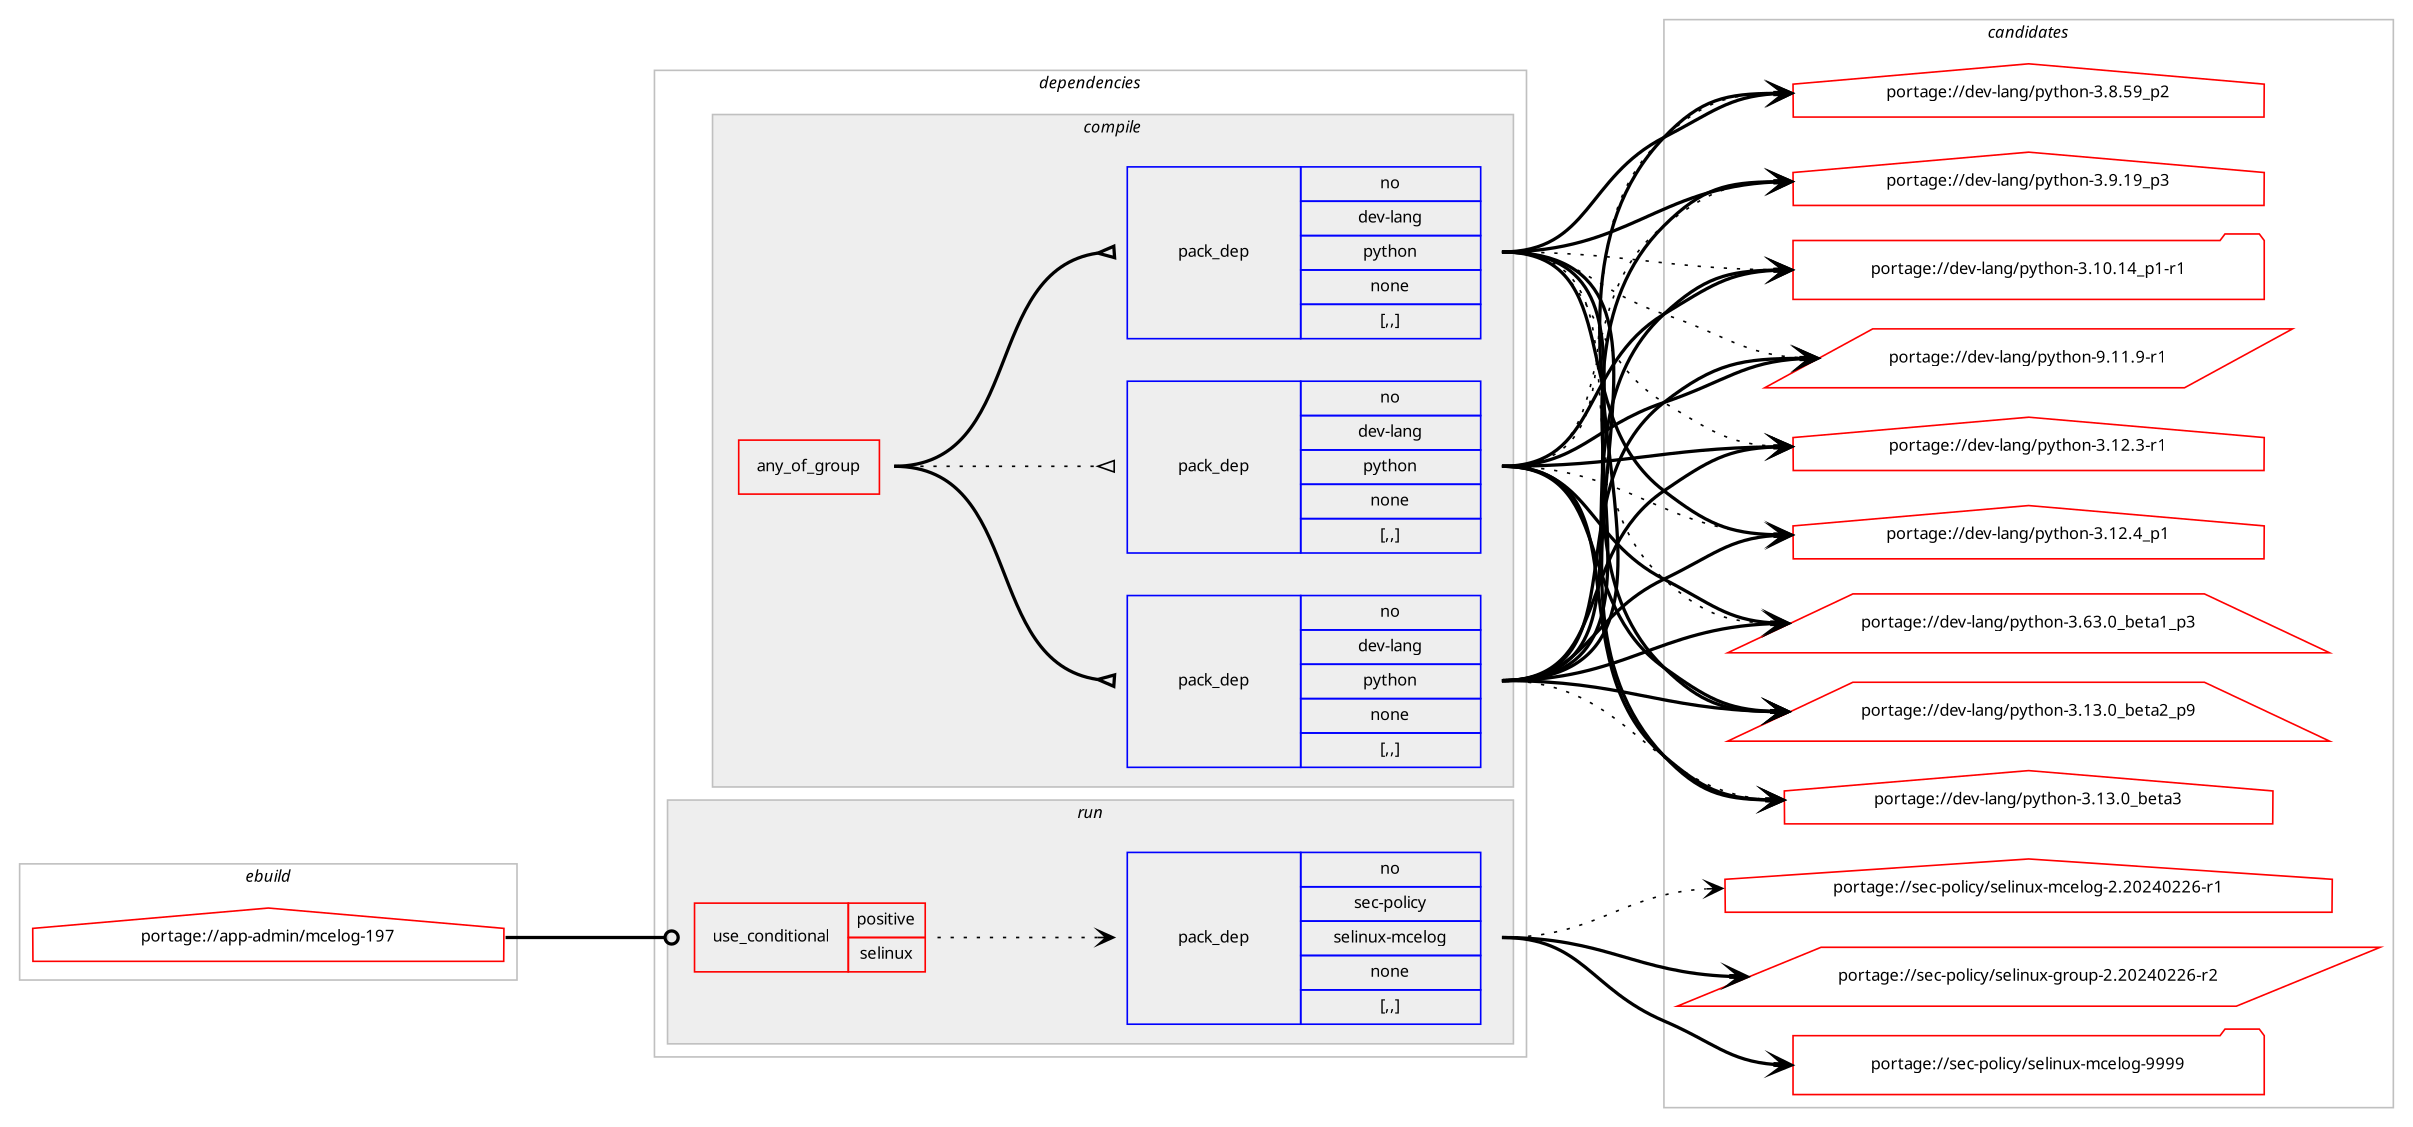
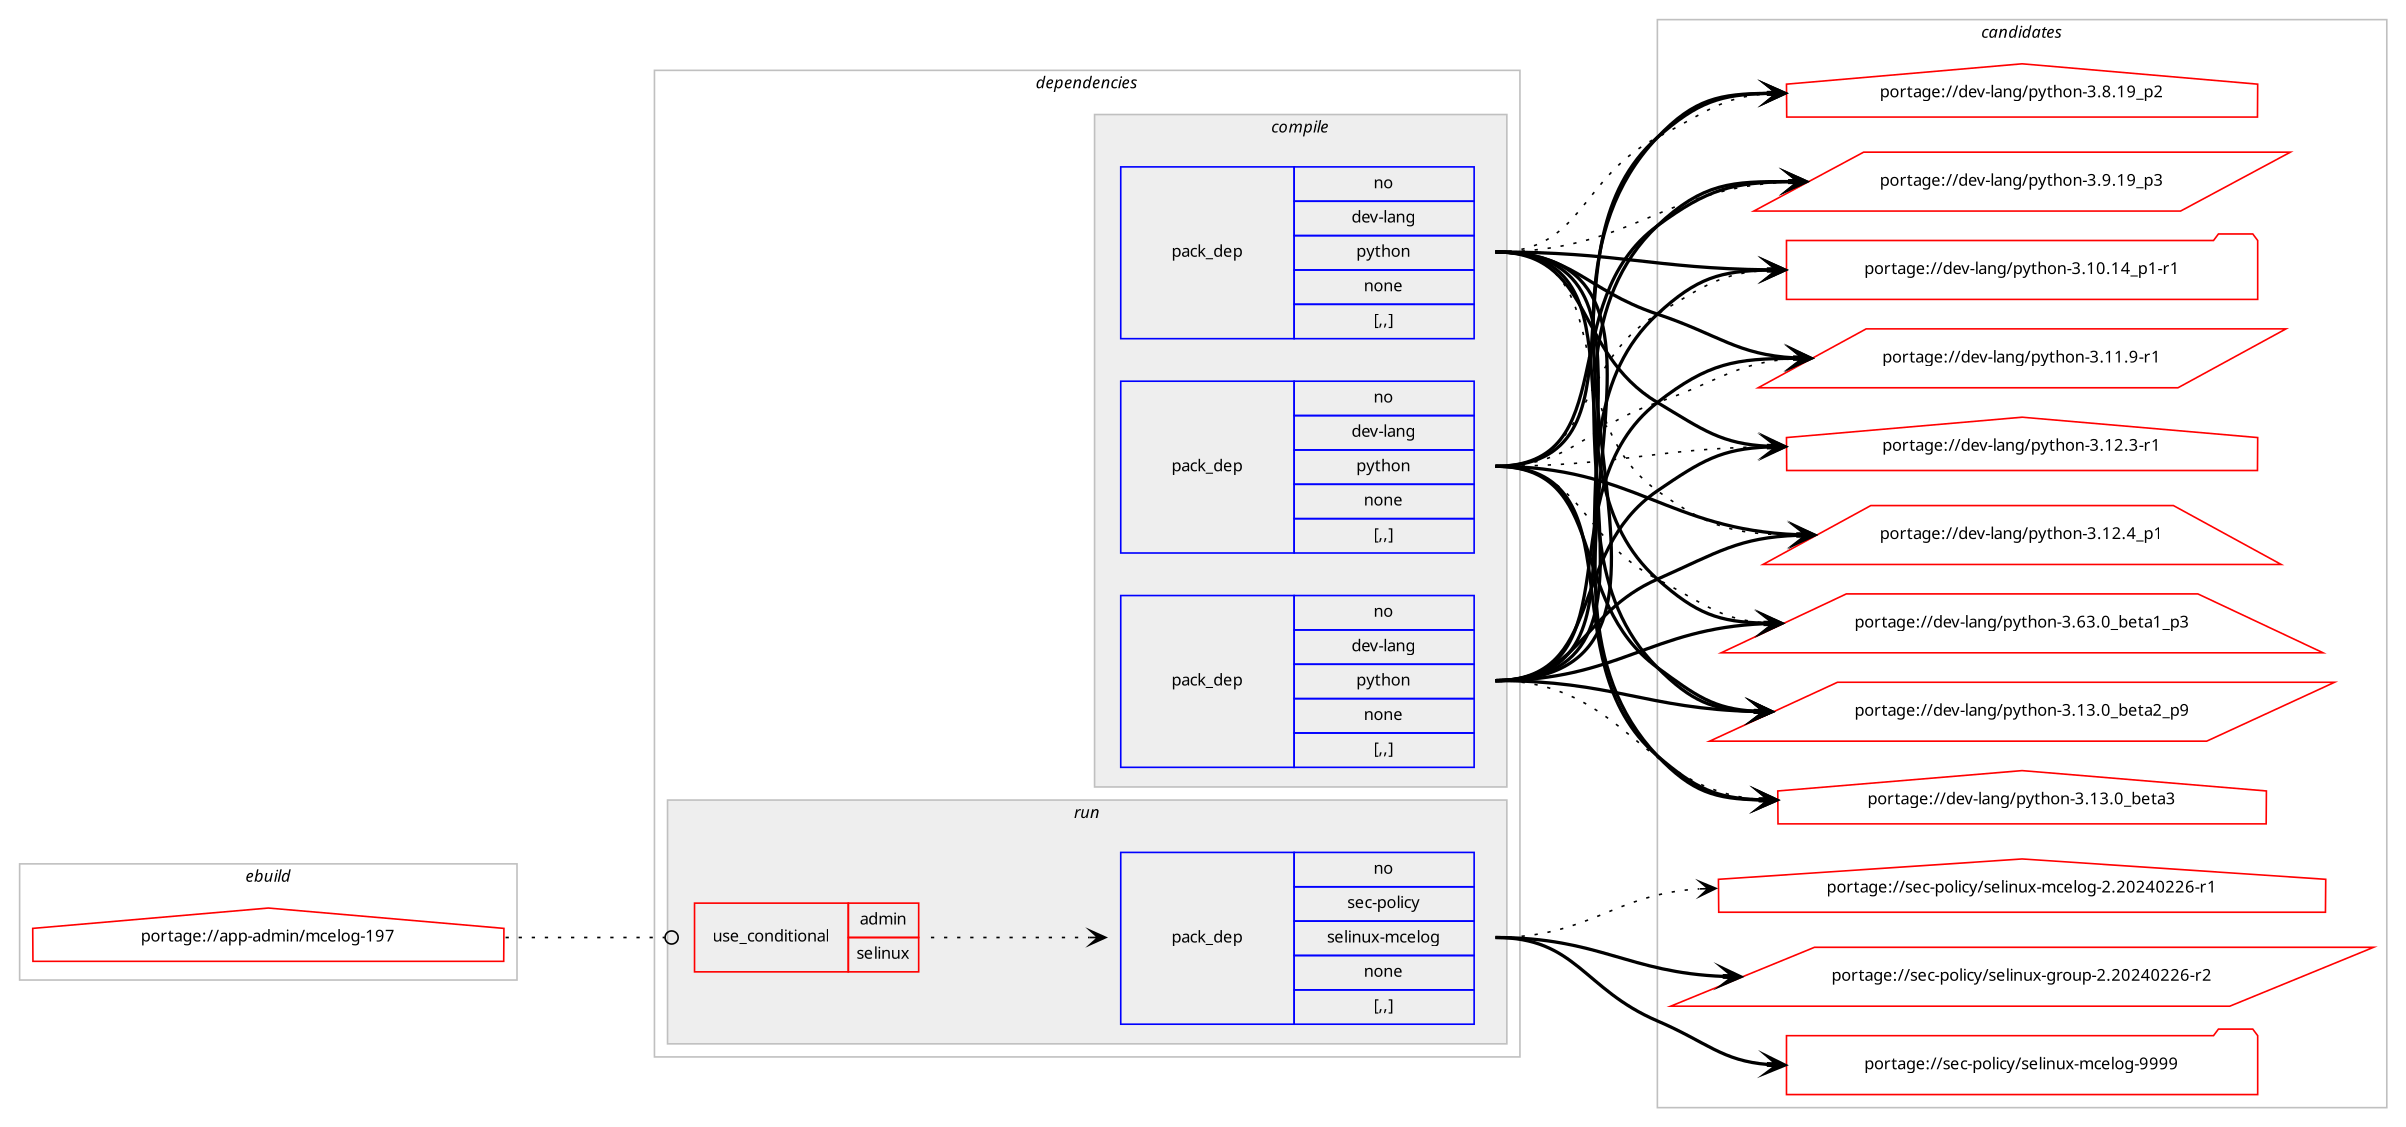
node "portage://dev-lang/python-3.8.59_p2": label "portage://dev-lang/python-3.8.59_p2" -> "portage://dev-lang/python-3.8.19_p2"
node "portage://dev-lang/python-3.9.19_p3": shape house -> parallelogram
node "portage://dev-lang/python-9.11.9-r1": label "portage://dev-lang/python-9.11.9-r1" -> "portage://dev-lang/python-3.11.9-r1"
node "any_of_group": removed
node "portage://dev-lang/python-3.12.4_p1": shape house -> trapezium
node "portage://dev-lang/python-3.13.0_beta2_p9": shape trapezium -> parallelogram
node "use_conditional": text "positive" -> "admin"
edge "portage://app-admin/mcelog-197" -> "use_conditional": style bold -> dotted
